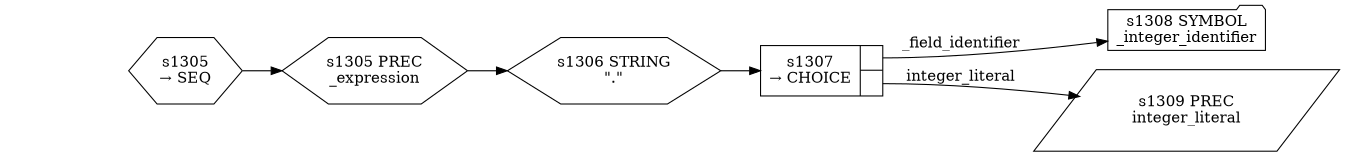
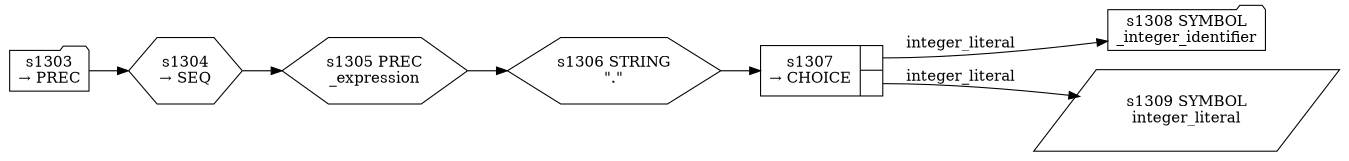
edge "s1307" -> "s1308 SYMBOL _integer_identifier": label "_field_identifier" -> "integer_literal"
node "s1303 → PREC": added
node "s1305 → SEQ": label "s1305 → SEQ" -> "s1304 → SEQ"
node "s1309 PREC integer_literal": label "s1309 PREC integer_literal" -> "s1309 SYMBOL integer_literal"
